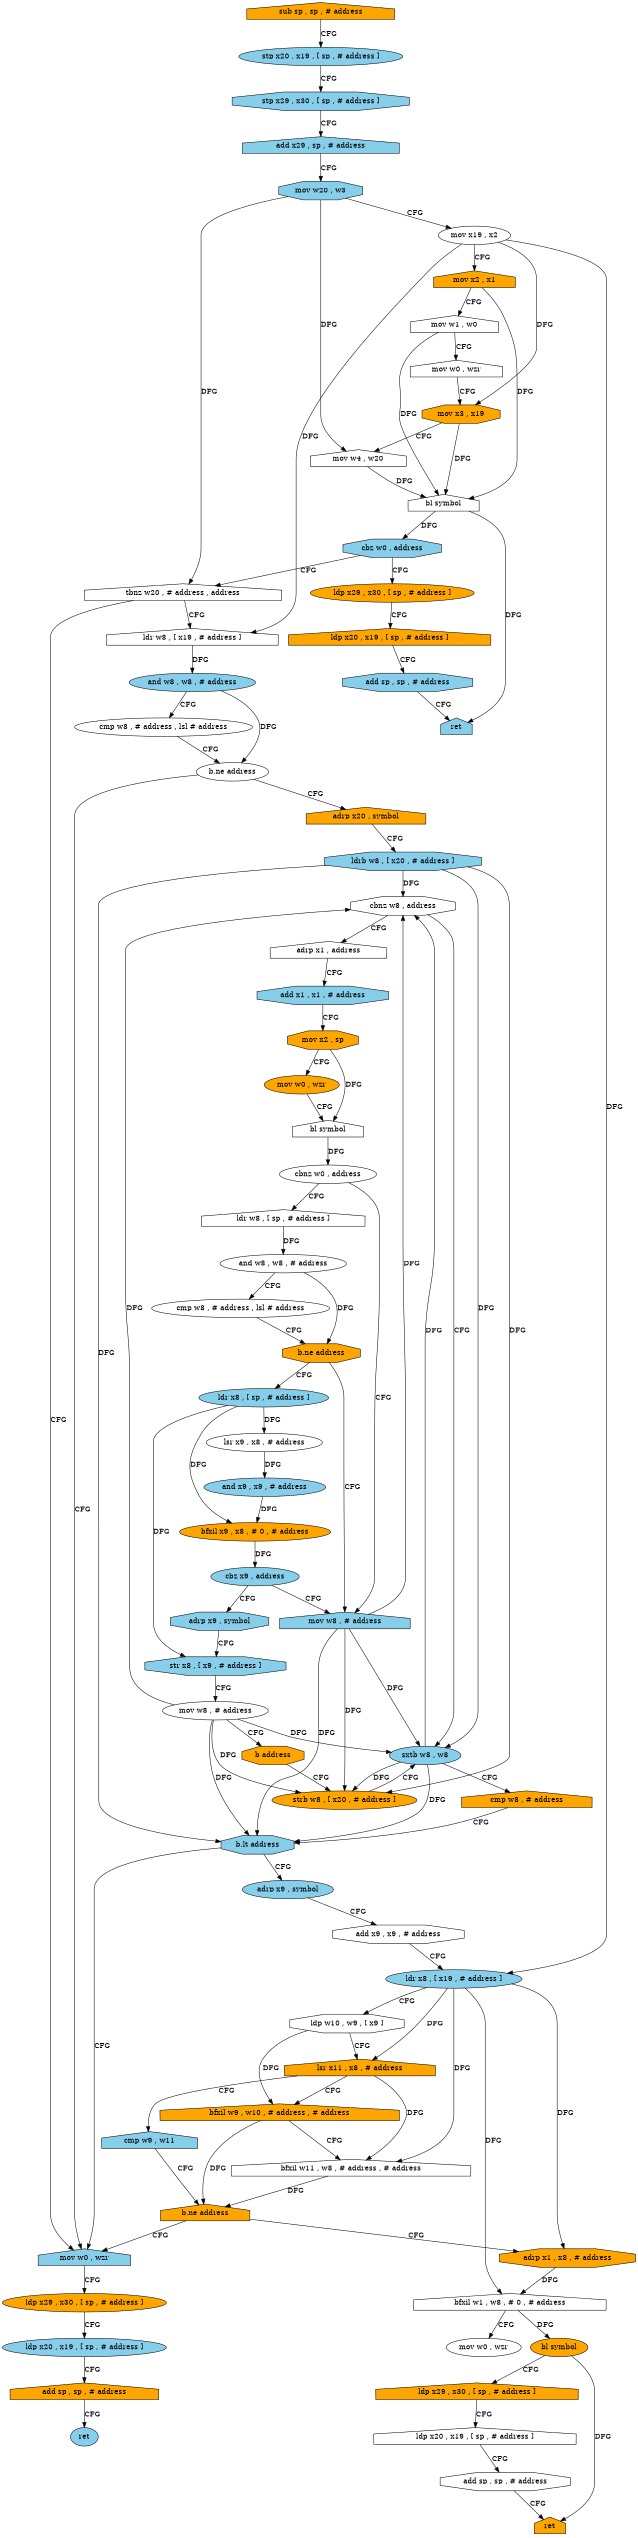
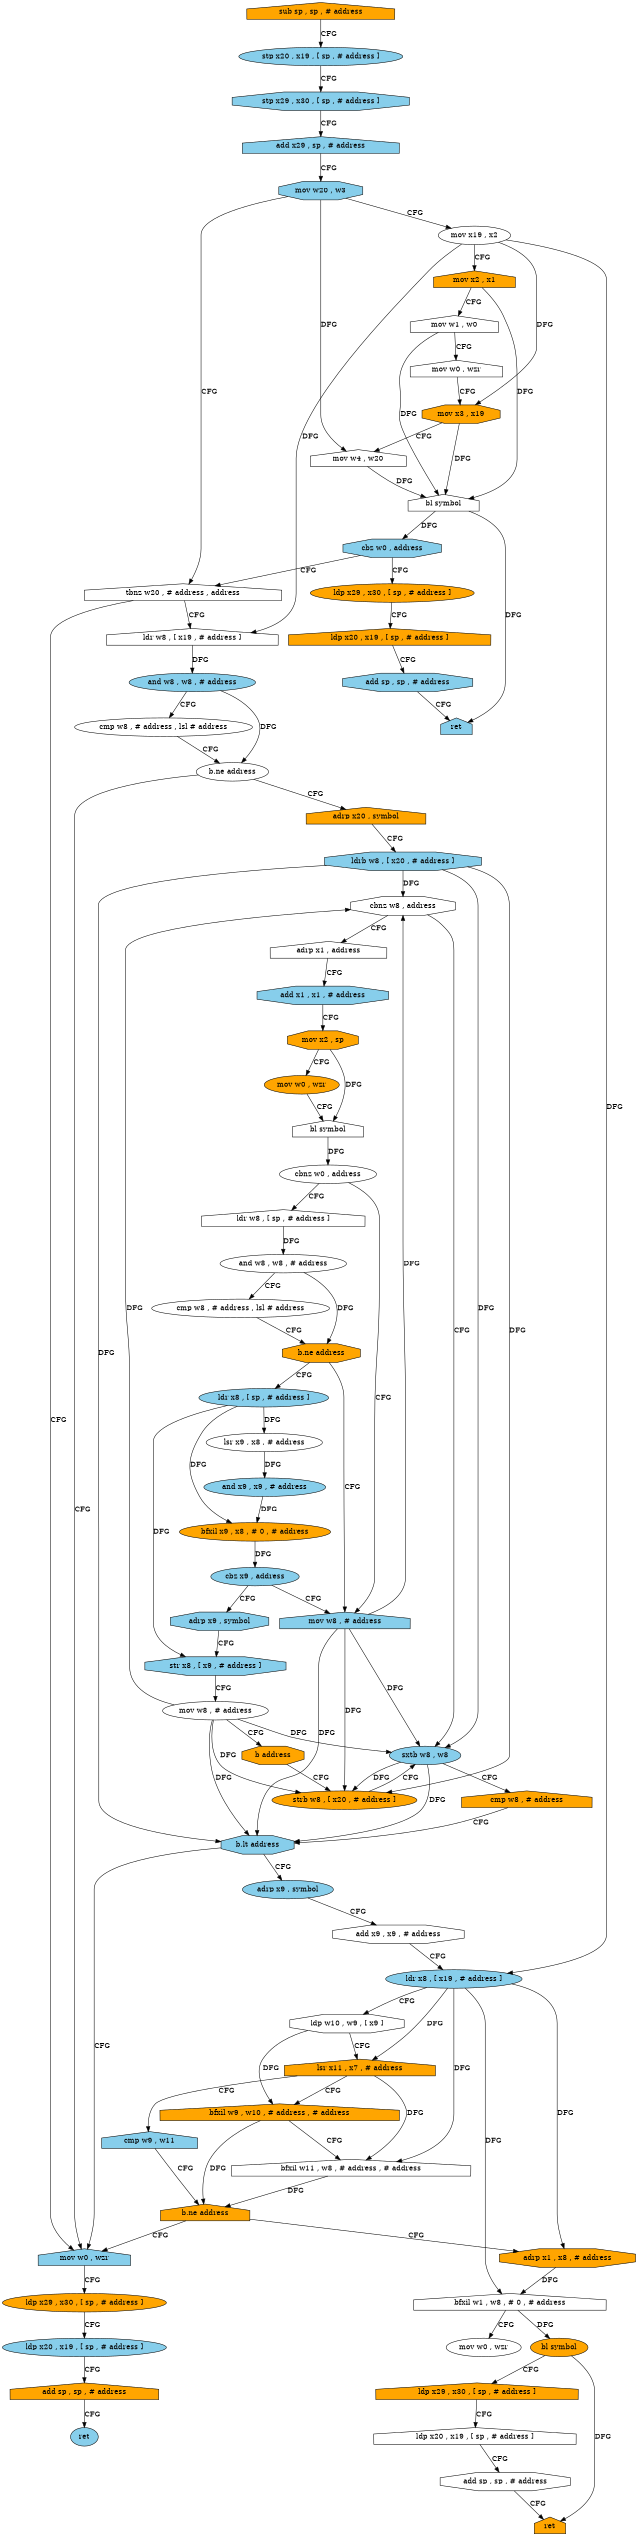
edge "mov w20 , w3" -> "tbnz w20 , # address , address": label "DFG" -> "CFG"
edge "sxtb w8 , w8" -> "cbnz w8 , address": removed, label "DFG"
node "lsr x11 , x8 , # address": label "lsr x11 , x8 , # address" -> "lsr x11 , x7 , # address"
